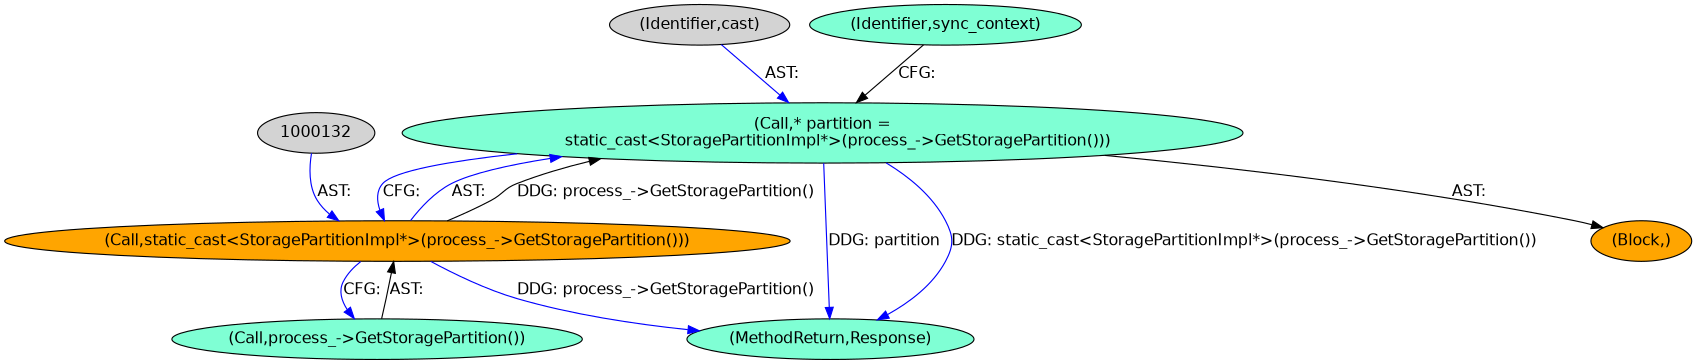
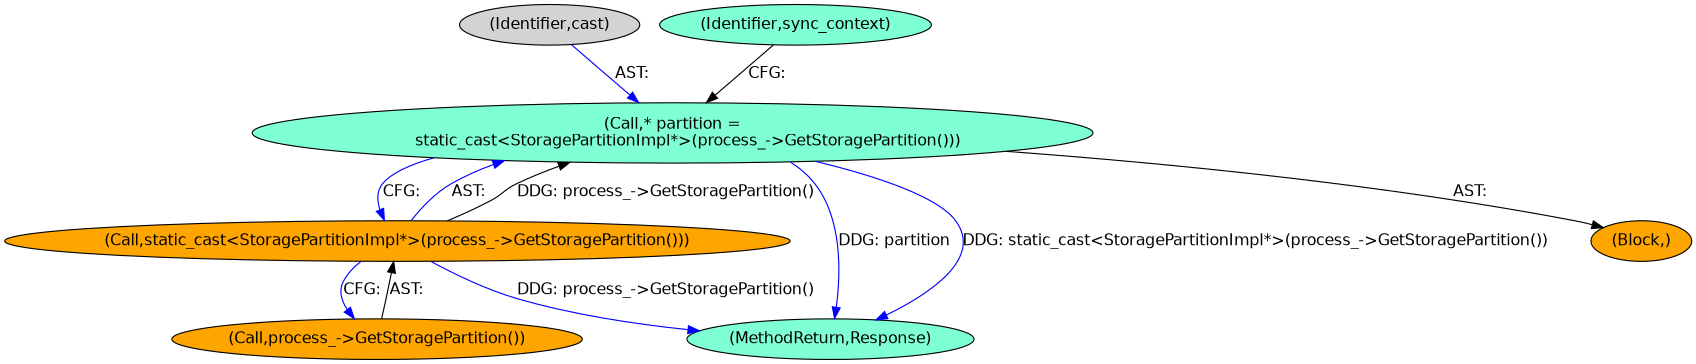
node "1000132": removed
node "(Call,process_->GetStoragePartition())": fillcolor aquamarine -> orange
